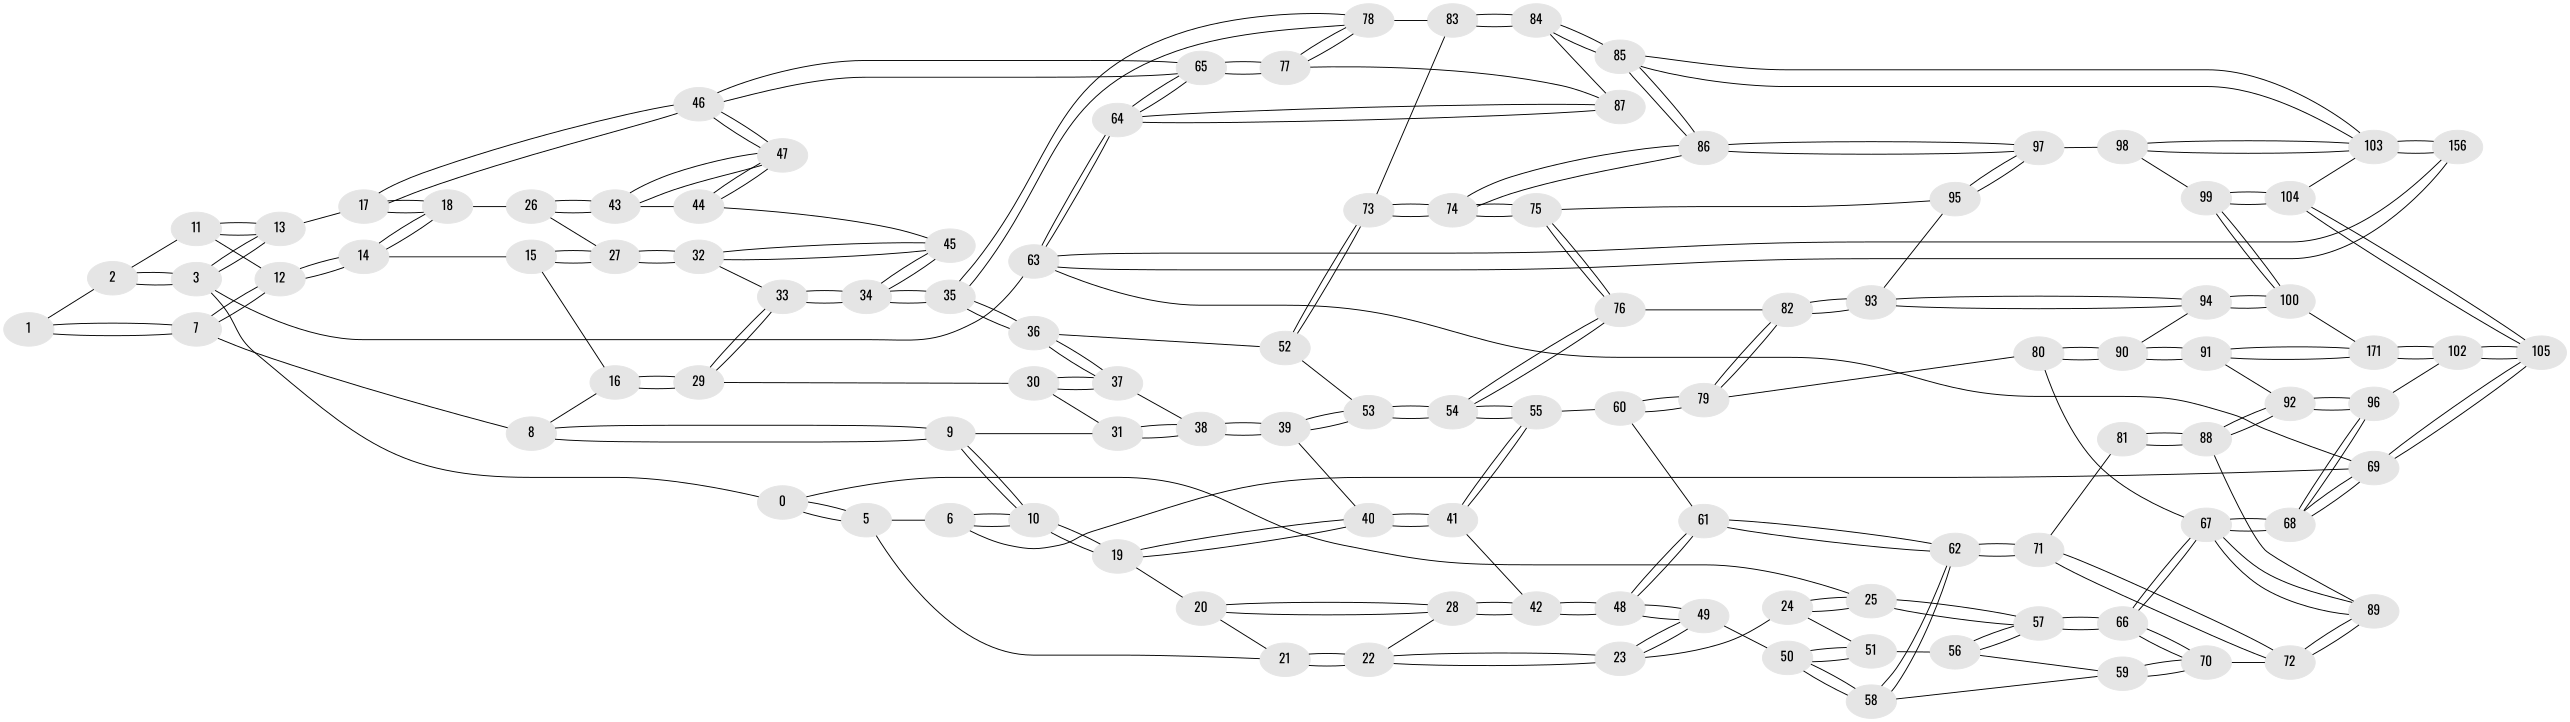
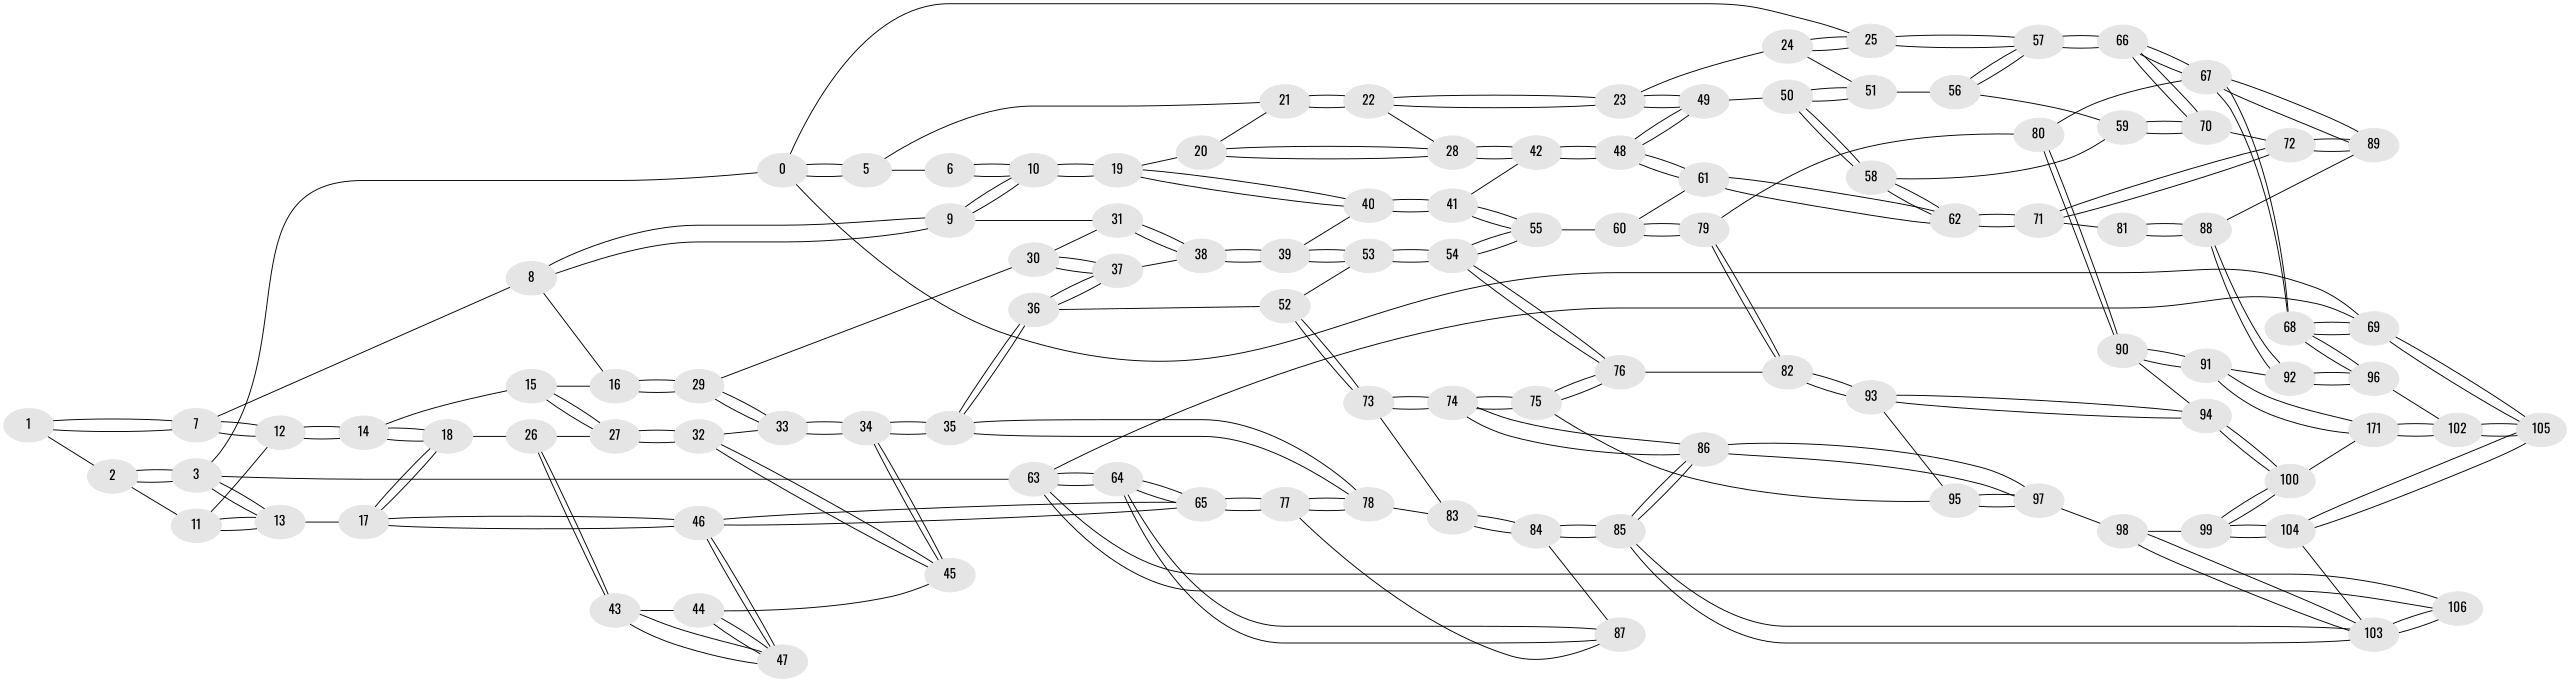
node "156": label "156" -> "106"
edge "69" -- "6": now "69" -- "0"
